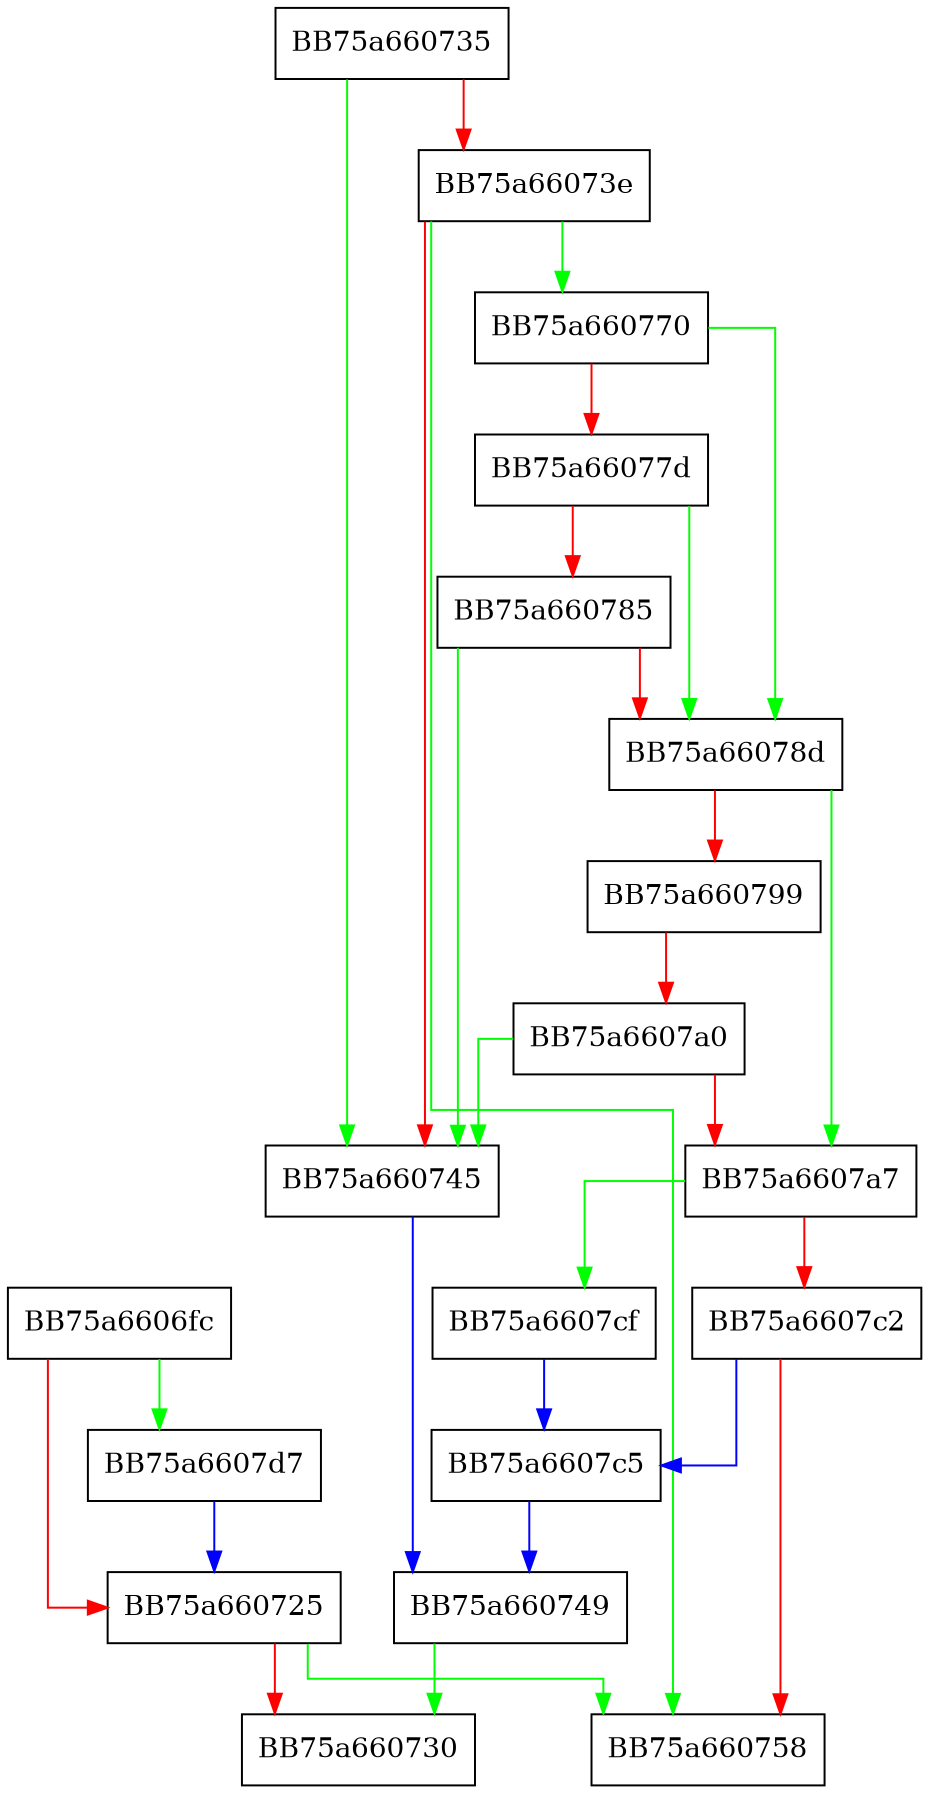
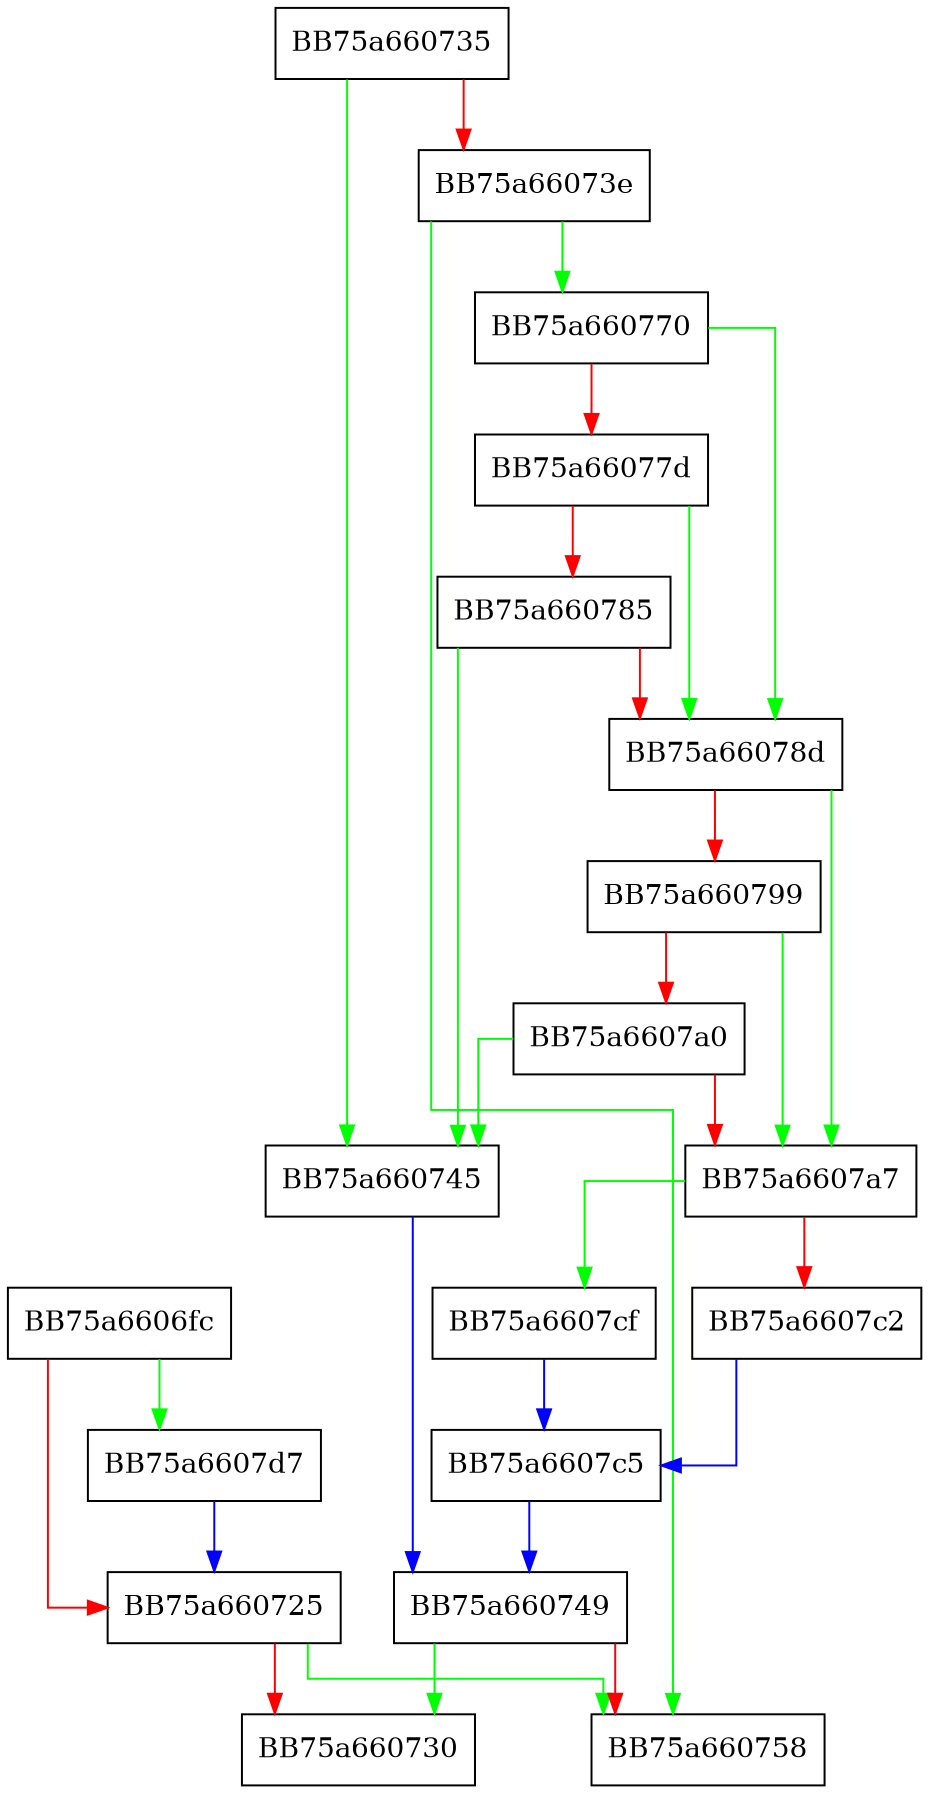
edge "BB75a66073e" -> "BB75a660745": removed
edge "BB75a660799" -> "BB75a6607a7": added
edge "BB75a6607c2" -> "BB75a660758": now "BB75a660749" -> "BB75a660758"
